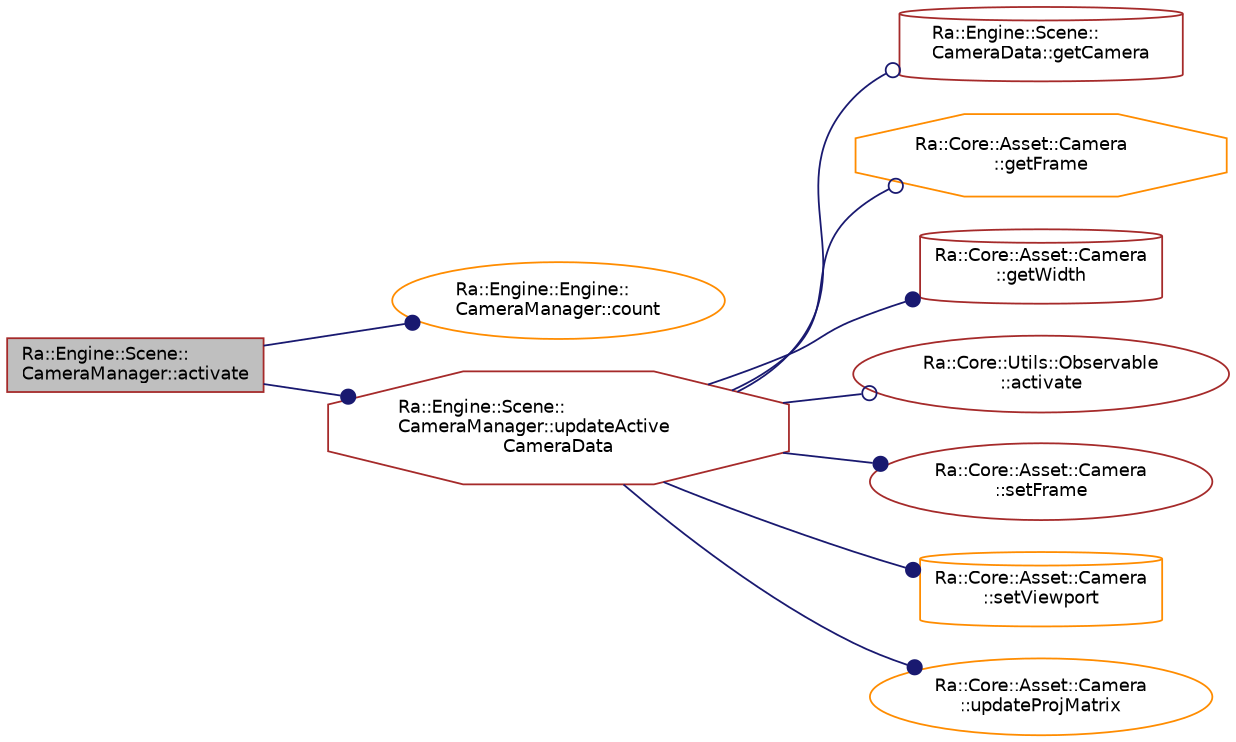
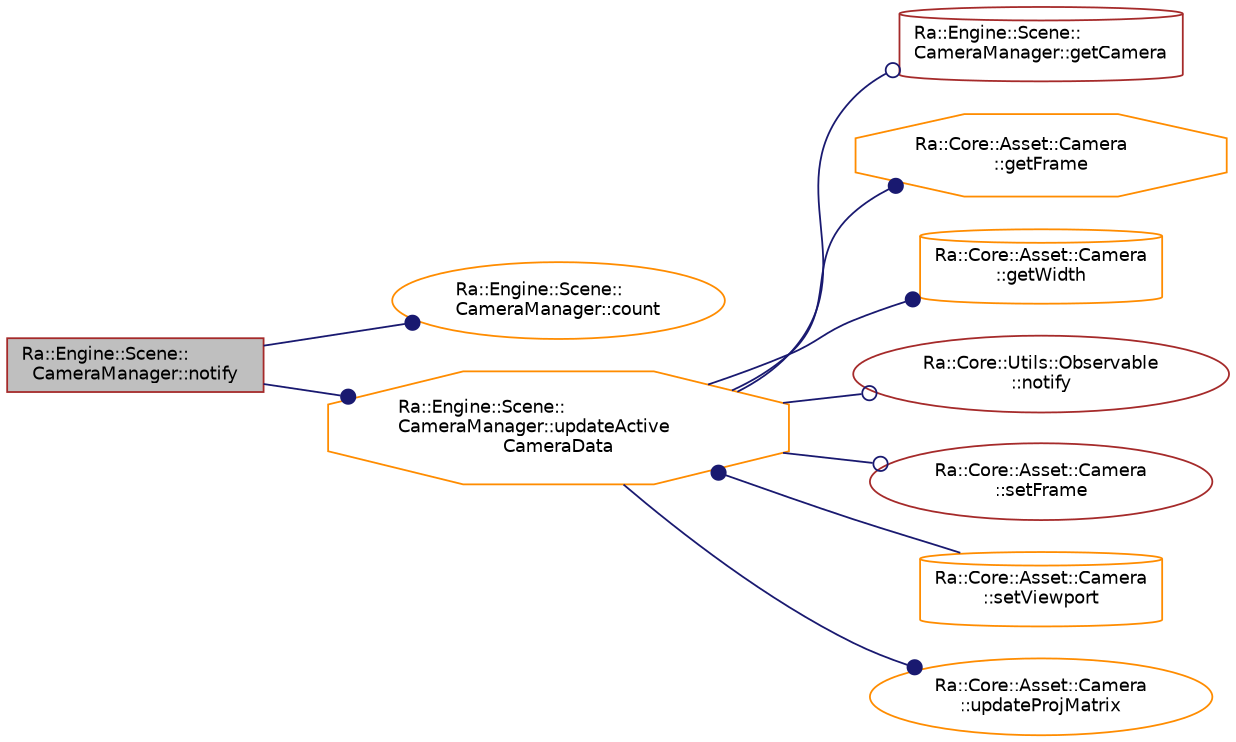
node "Ra::Engine::Scene:: CameraData::getCamera": label "Ra::Engine::Scene:: CameraData::getCamera" -> "Ra::Engine::Scene:: CameraManager::getCamera"
edge "Ra::Engine::Scene:: CameraManager::updateActive CameraData" -> "Ra::Core::Asset::Camera ::getFrame": arrowhead odot -> dot
node "Ra::Core::Asset::Camera ::getWidth": color brown -> darkorange
node "Ra::Engine::Engine:: CameraManager::count": label "Ra::Engine::Engine:: CameraManager::count" -> "Ra::Engine::Scene:: CameraManager::count"
node "Ra::Engine::Scene:: CameraManager::activate": label "Ra::Engine::Scene:: CameraManager::activate" -> "Ra::Engine::Scene:: CameraManager::notify"
node "Ra::Core::Utils::Observable ::activate": label "Ra::Core::Utils::Observable ::activate" -> "Ra::Core::Utils::Observable ::notify"
node "Ra::Engine::Scene:: CameraManager::updateActive CameraData": color brown -> darkorange
edge "Ra::Engine::Scene:: CameraManager::updateActive CameraData" -> "Ra::Core::Asset::Camera ::setFrame": arrowhead dot -> odot
edge "Ra::Engine::Scene:: CameraManager::updateActive CameraData" -> "Ra::Core::Asset::Camera ::setViewport": reversed
